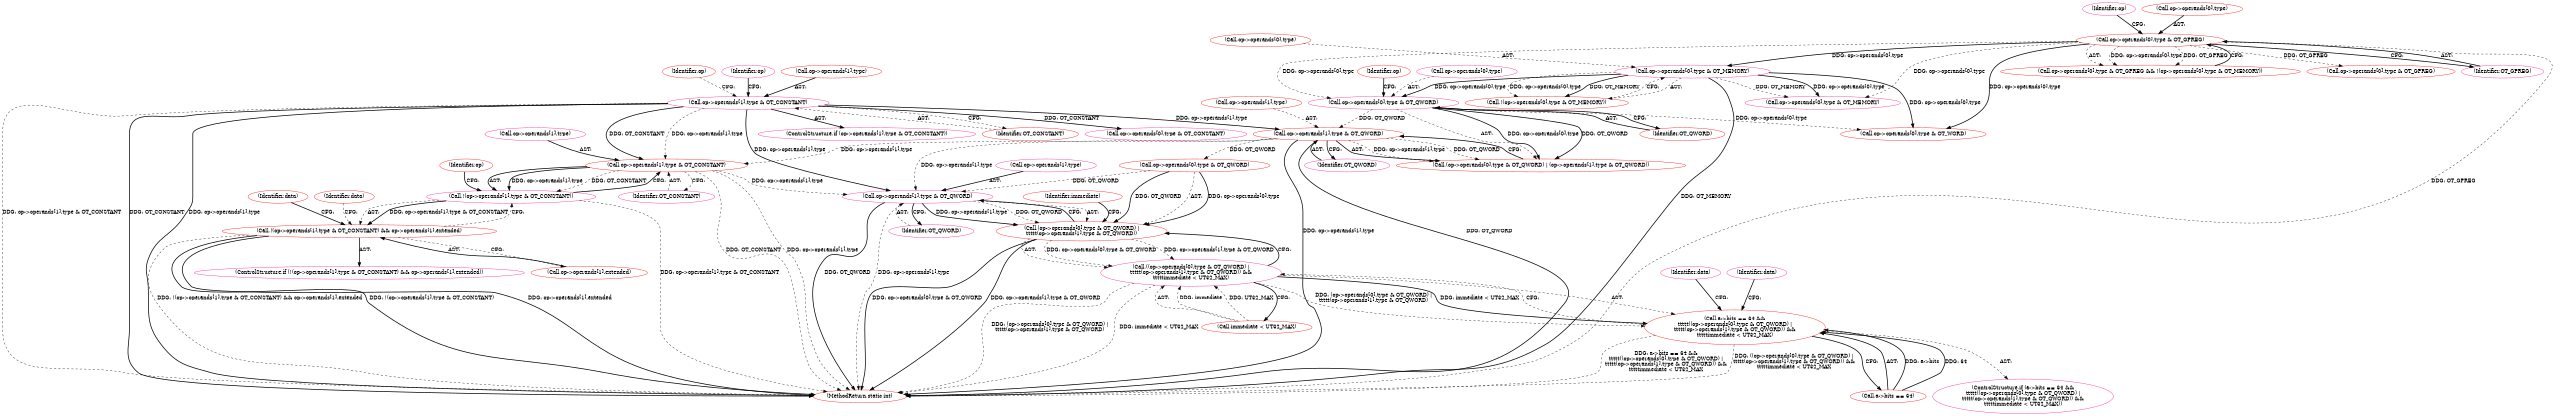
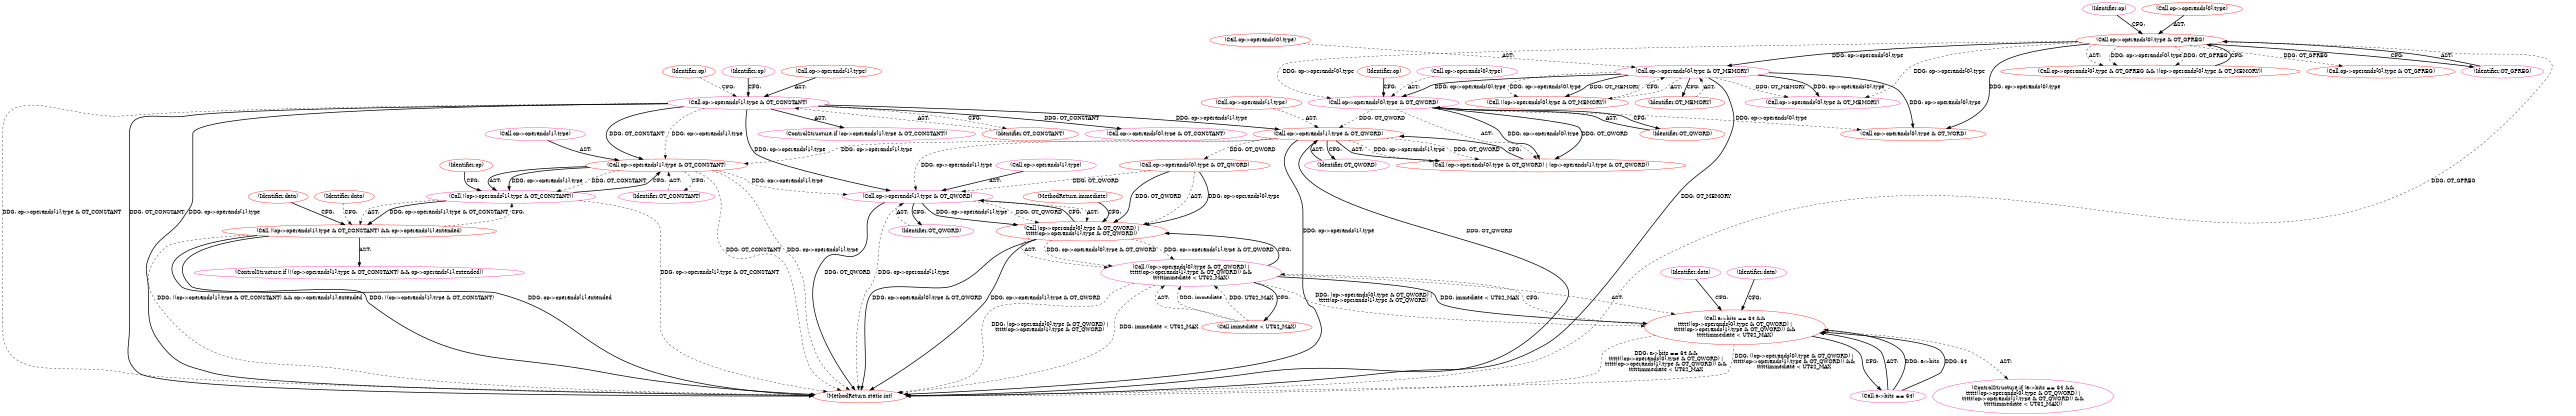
node "(Identifier,OT_MEMORY)": added
node "(Identifier,immediate)": label "(Identifier,immediate)" -> "(MethodReturn,immediate)"
node "(Call,op->operands[1].extended)": removed
node "(Call,a->bits == 64)": color red -> deeppink
